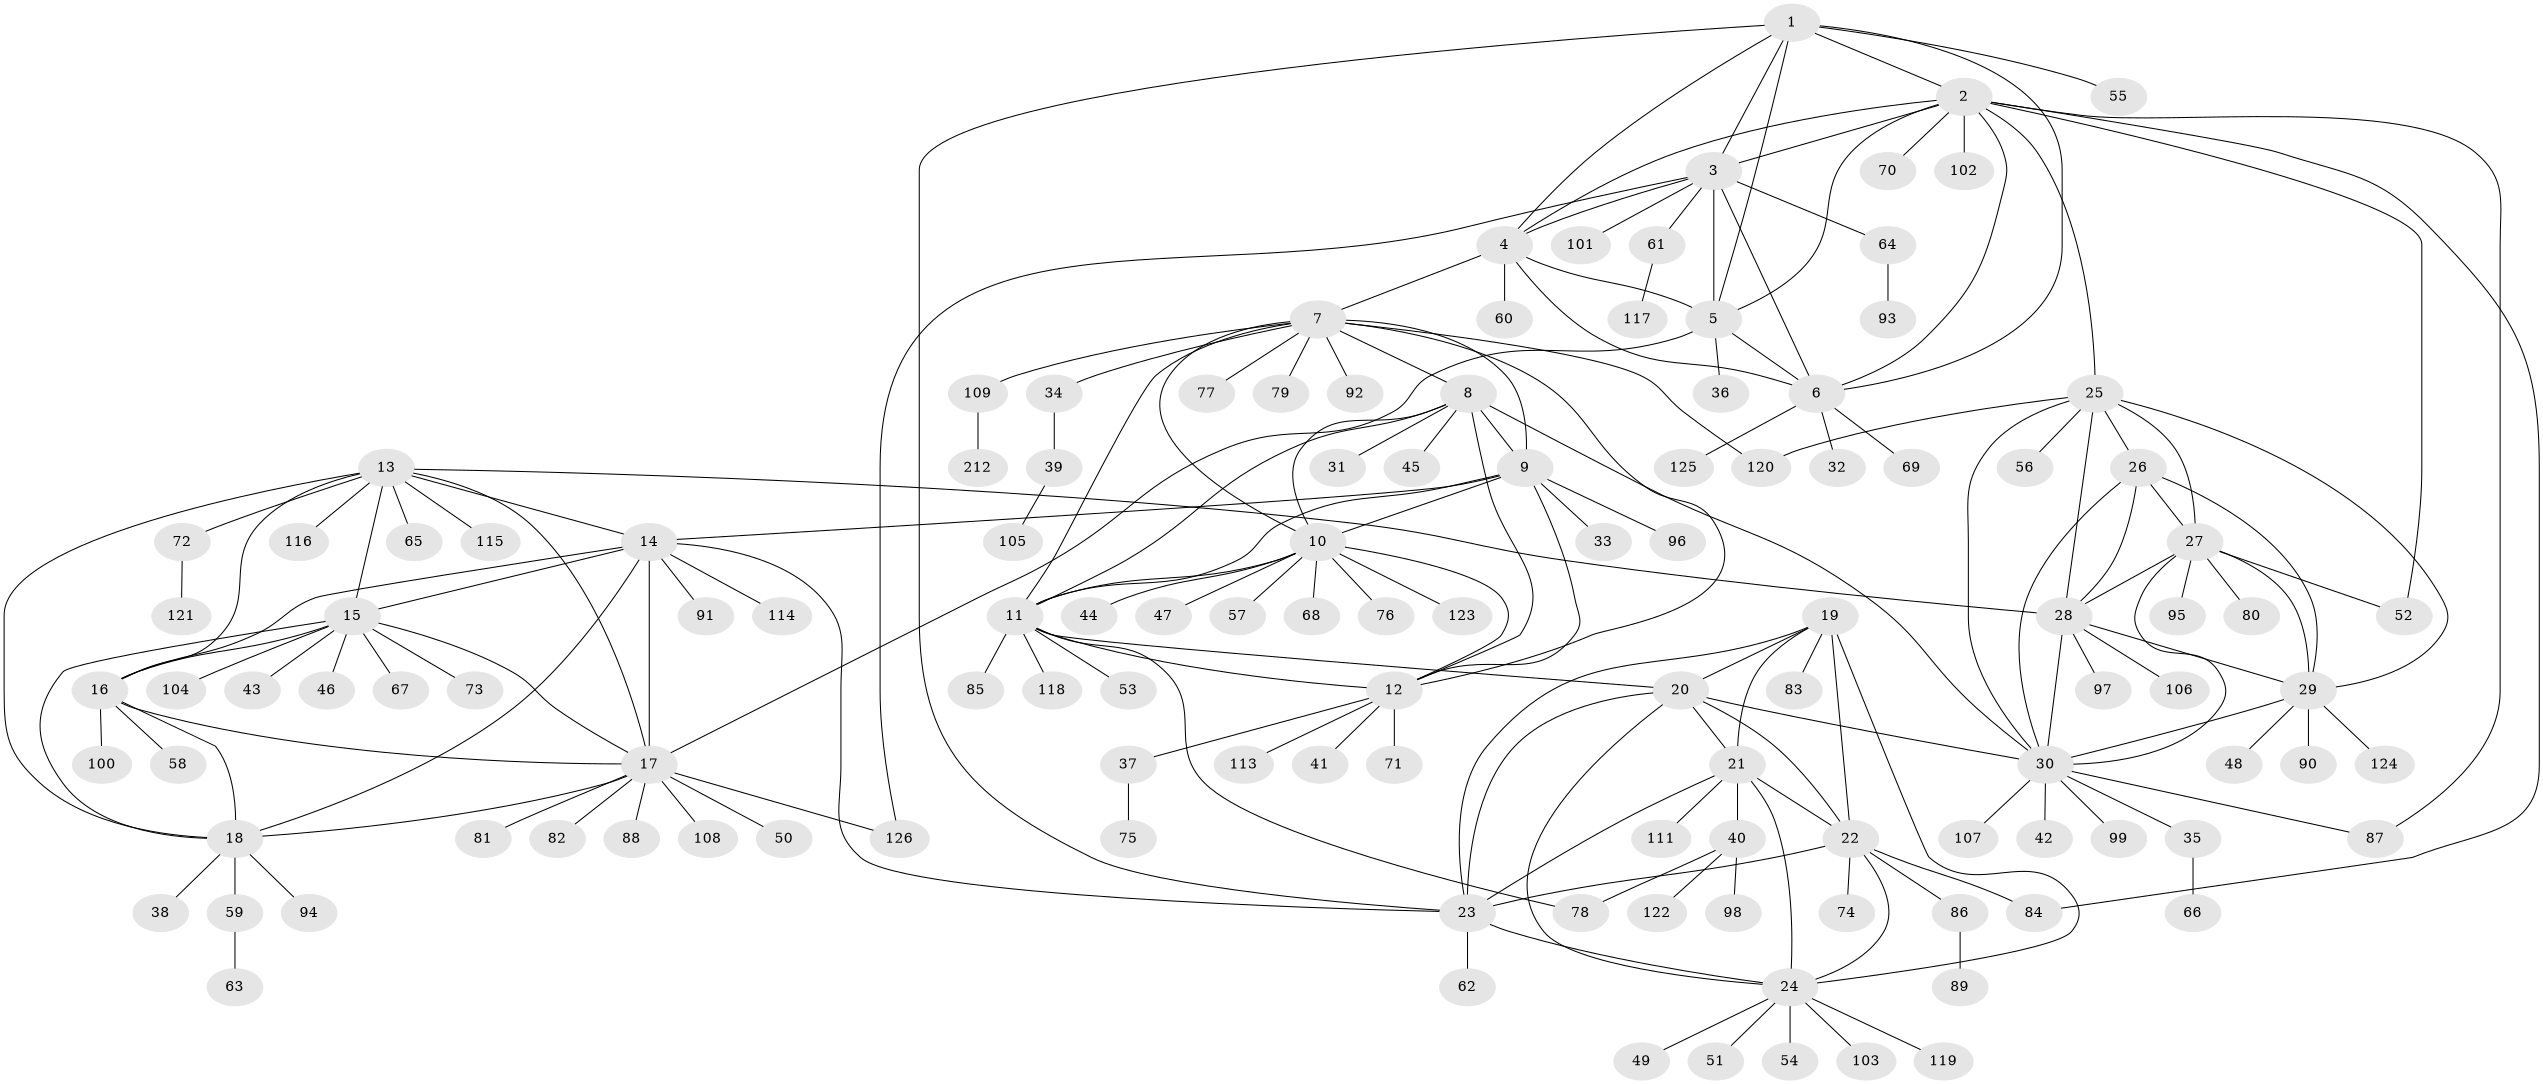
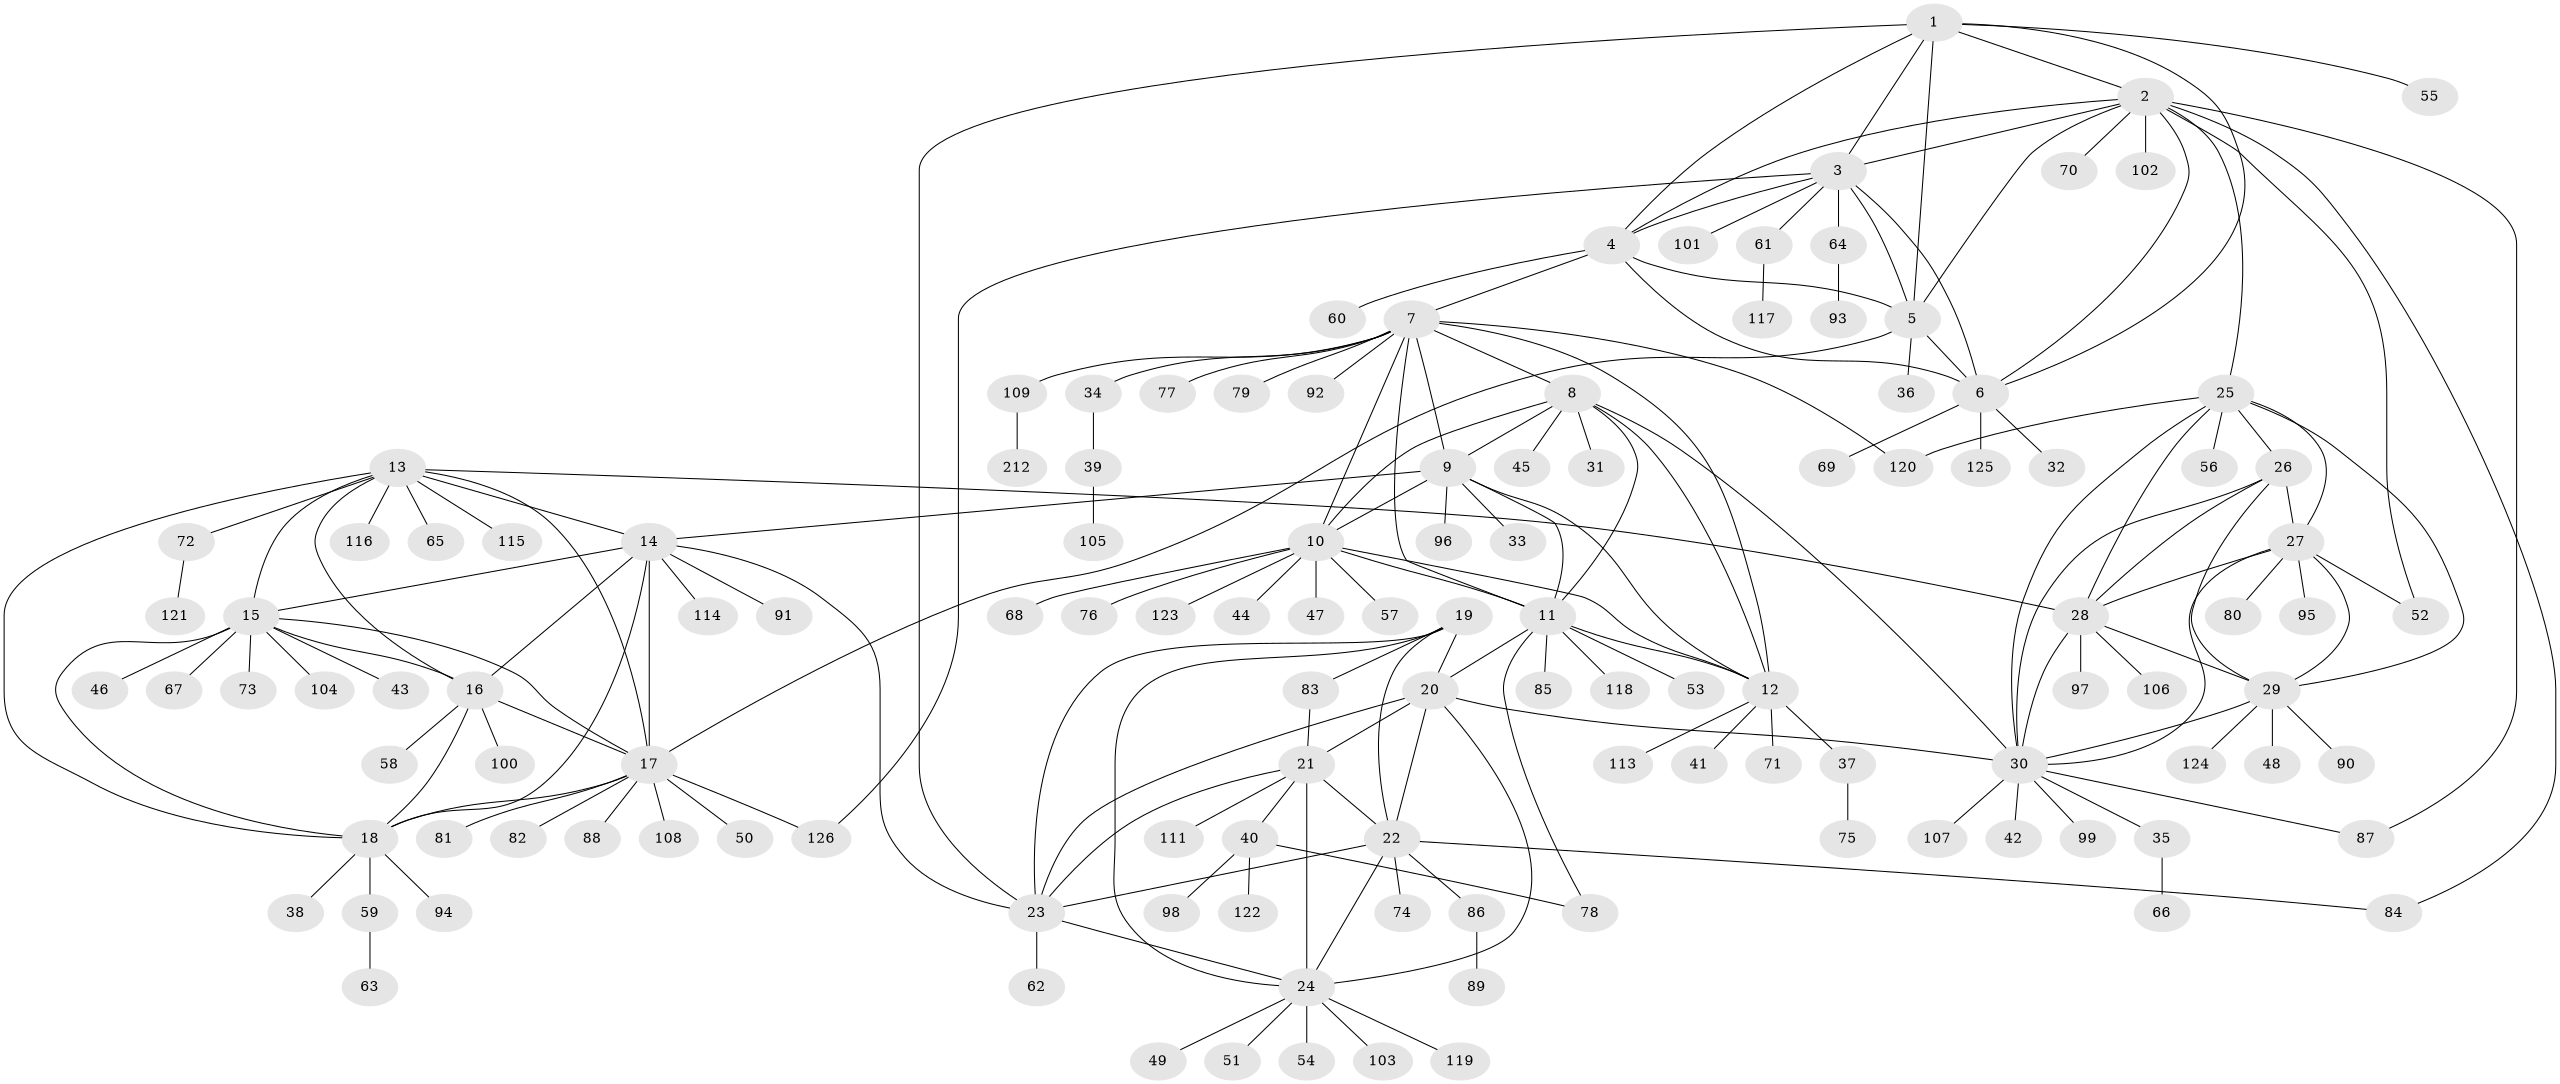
edge "19" -- "21": now "83" -- "21"
